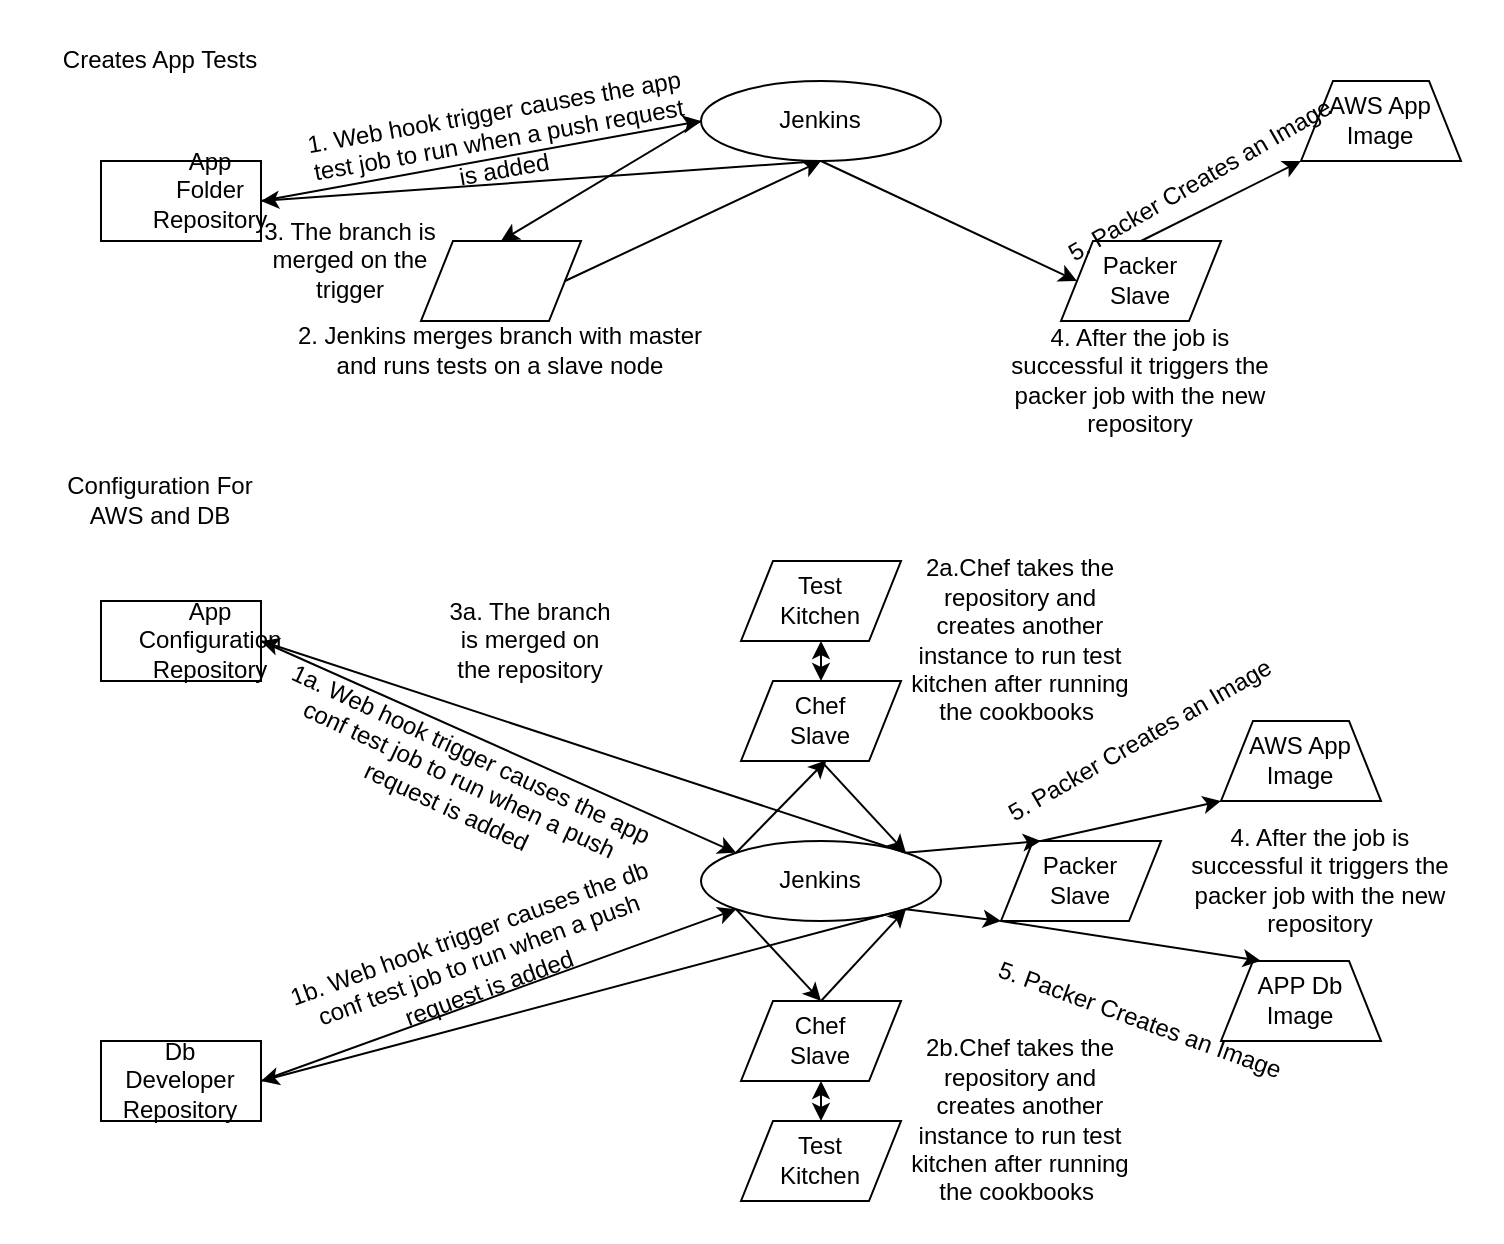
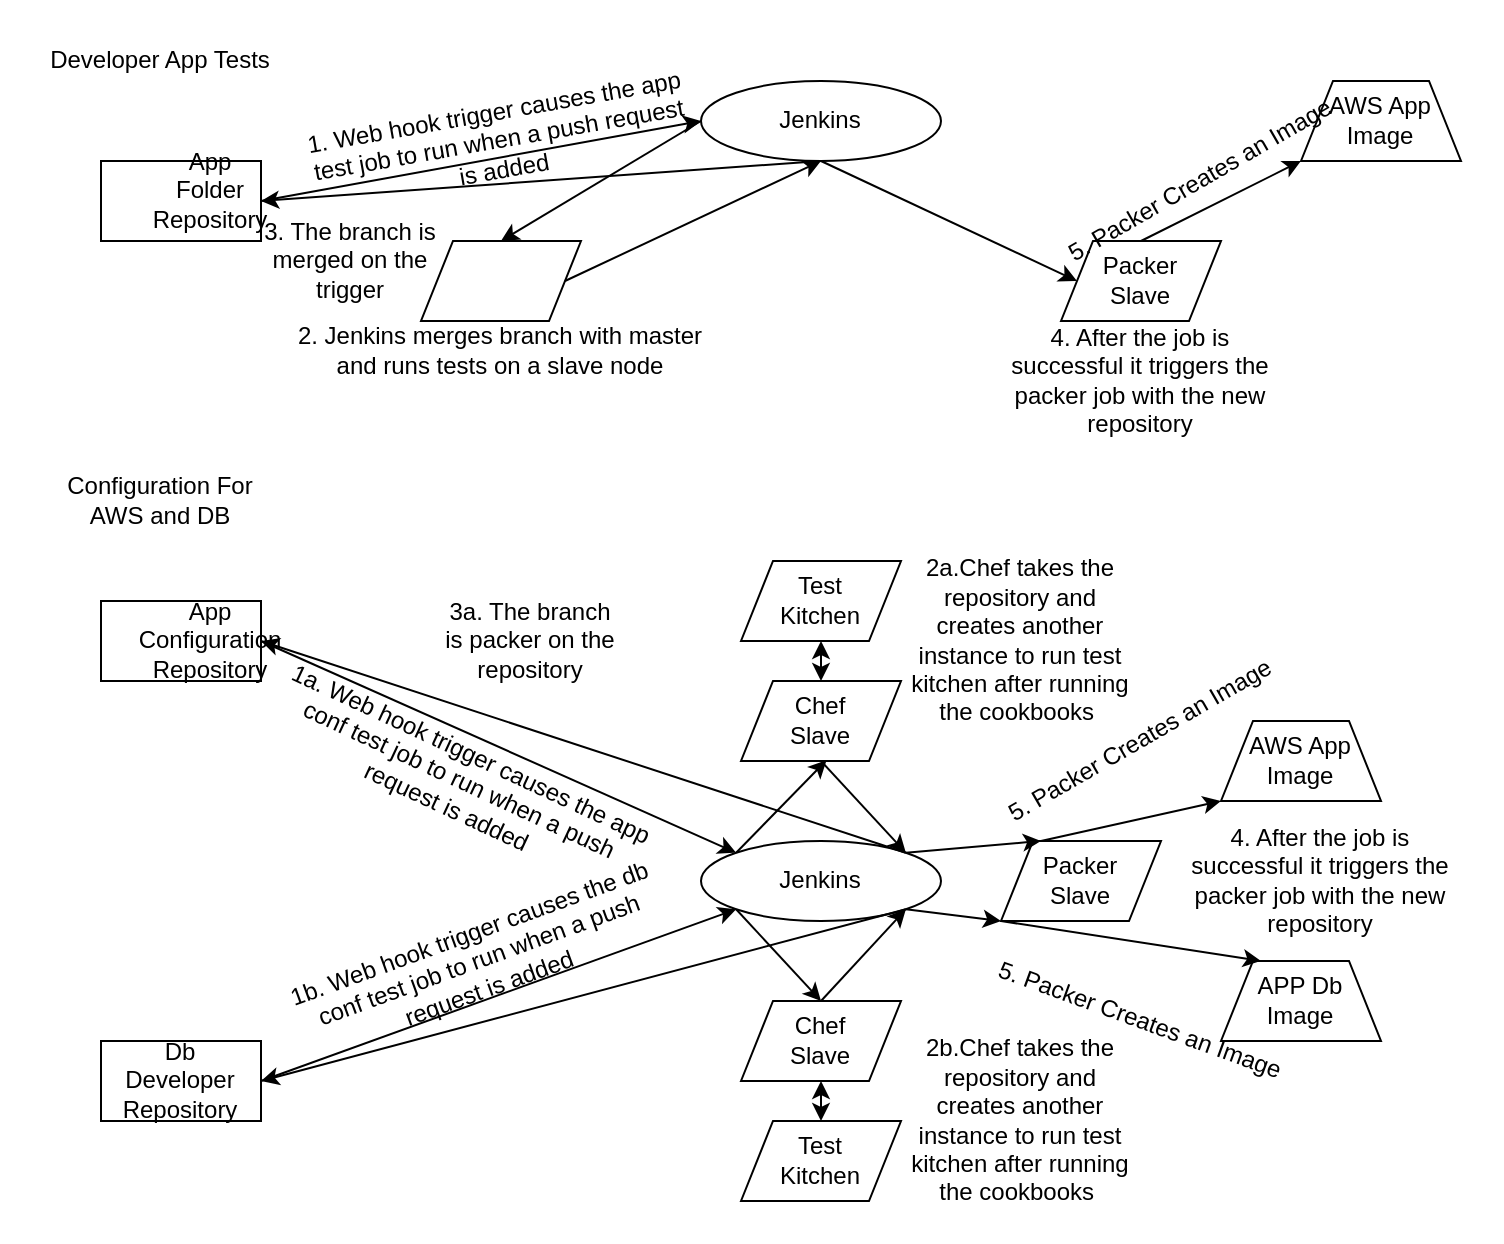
node "Creates App Tests": label "Creates App Tests" -> "Developer App Tests"
node "3a. The branch is merged on the repository": label "3a. The branch is merged on the repository" -> "3a. The branch is packer on the repository"
